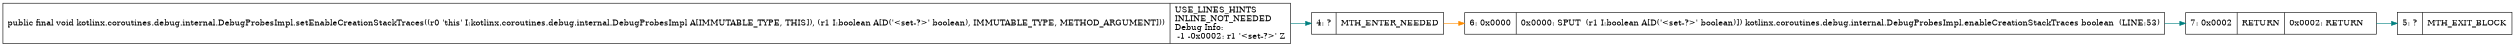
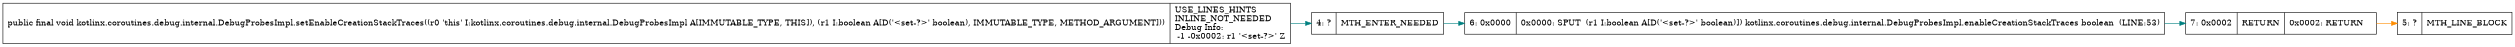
edge "4: ?" -> "6: 0x0000": color darkorange -> teal
edge "7: 0x0002" -> "5: ?": color teal -> darkorange
node "5: ?": text "MTH_EXIT_BLOCK" -> "MTH_LINE_BLOCK"
